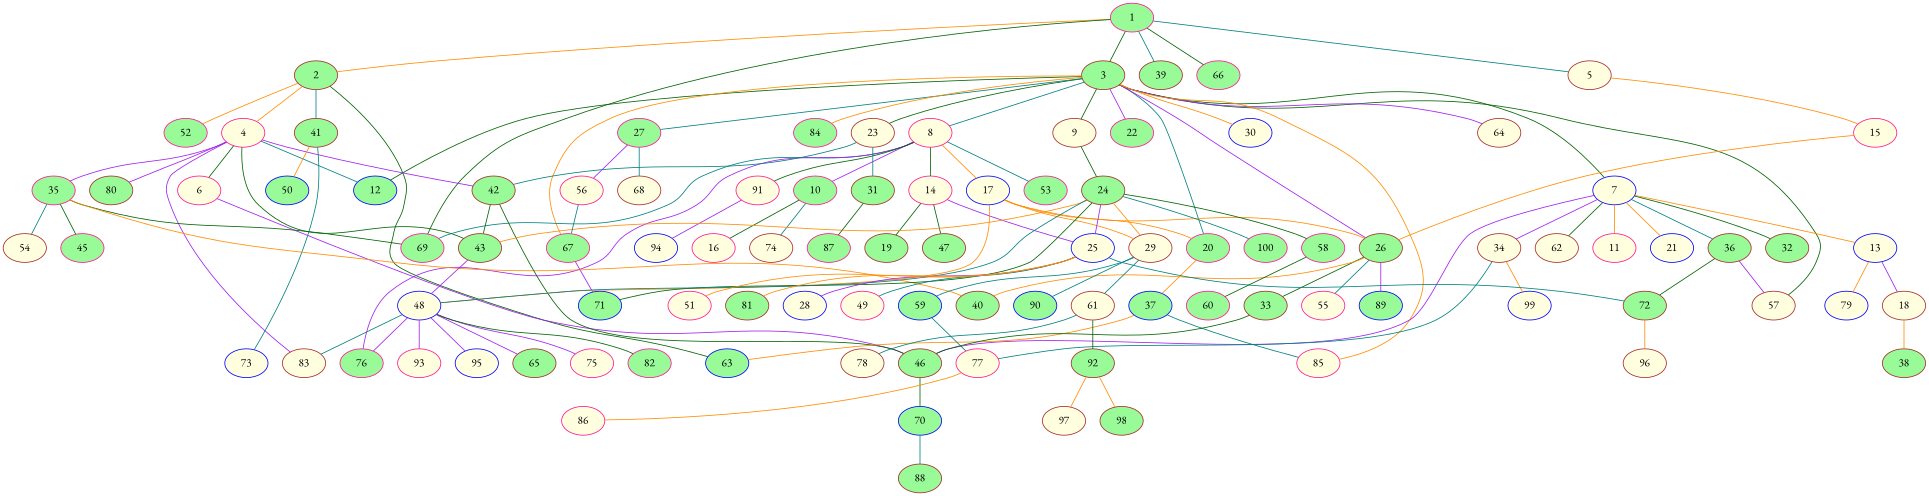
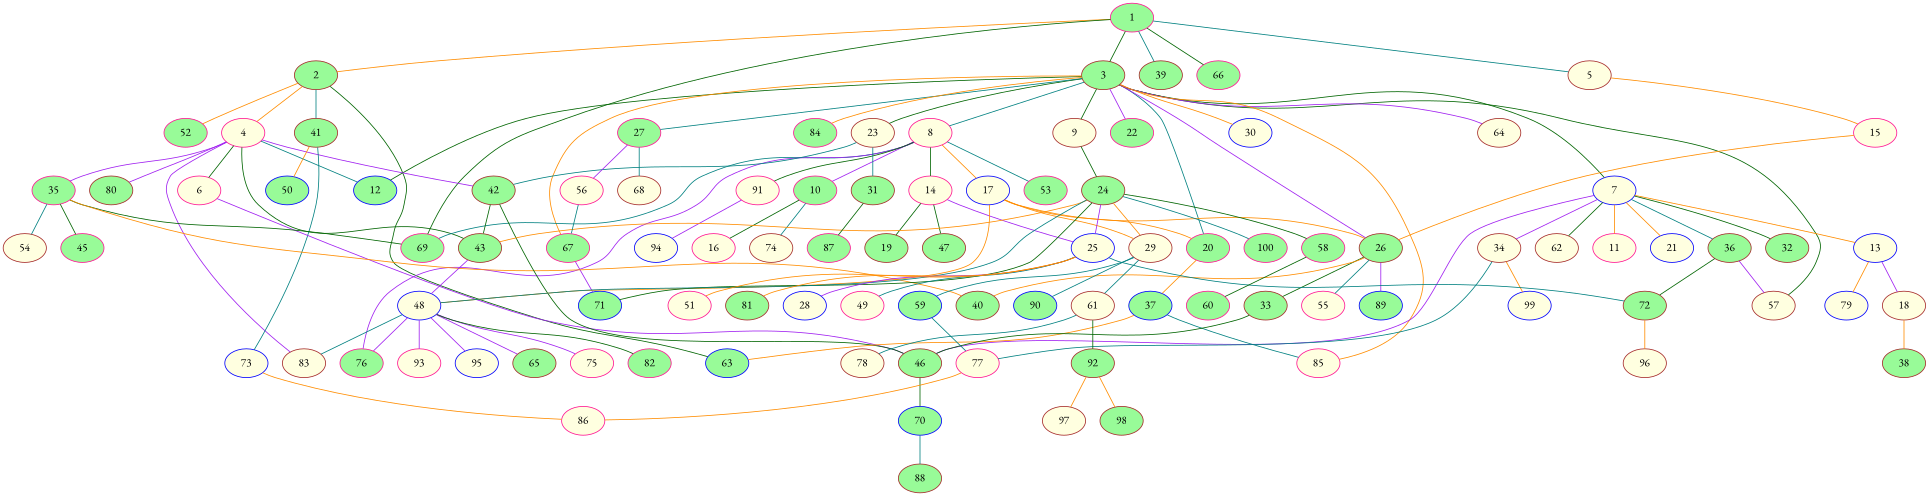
edge "73" -- "86": added
